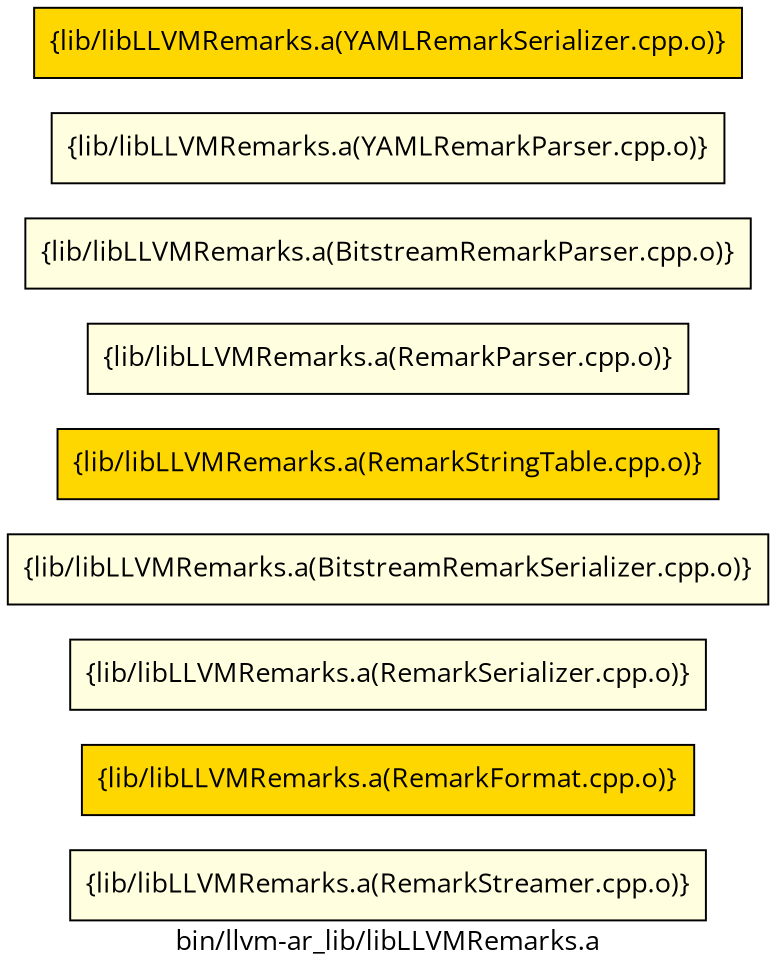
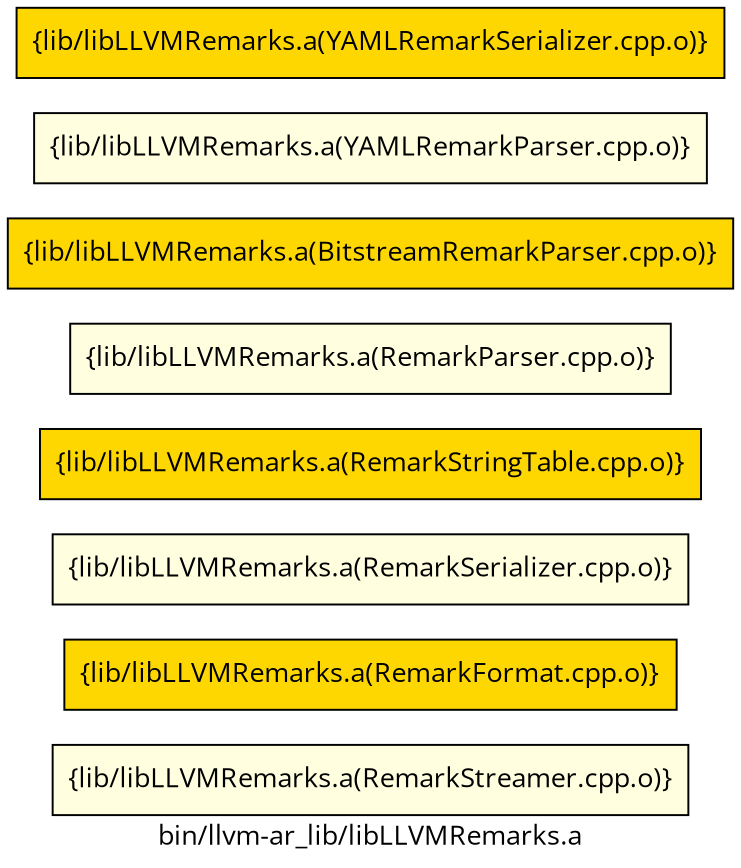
node "{lib/libLLVMRemarks.a(BitstreamRemarkParser.cpp.o)}": fillcolor lightyellow -> gold
node "{lib/libLLVMRemarks.a(BitstreamRemarkSerializer.cpp.o)}": removed
